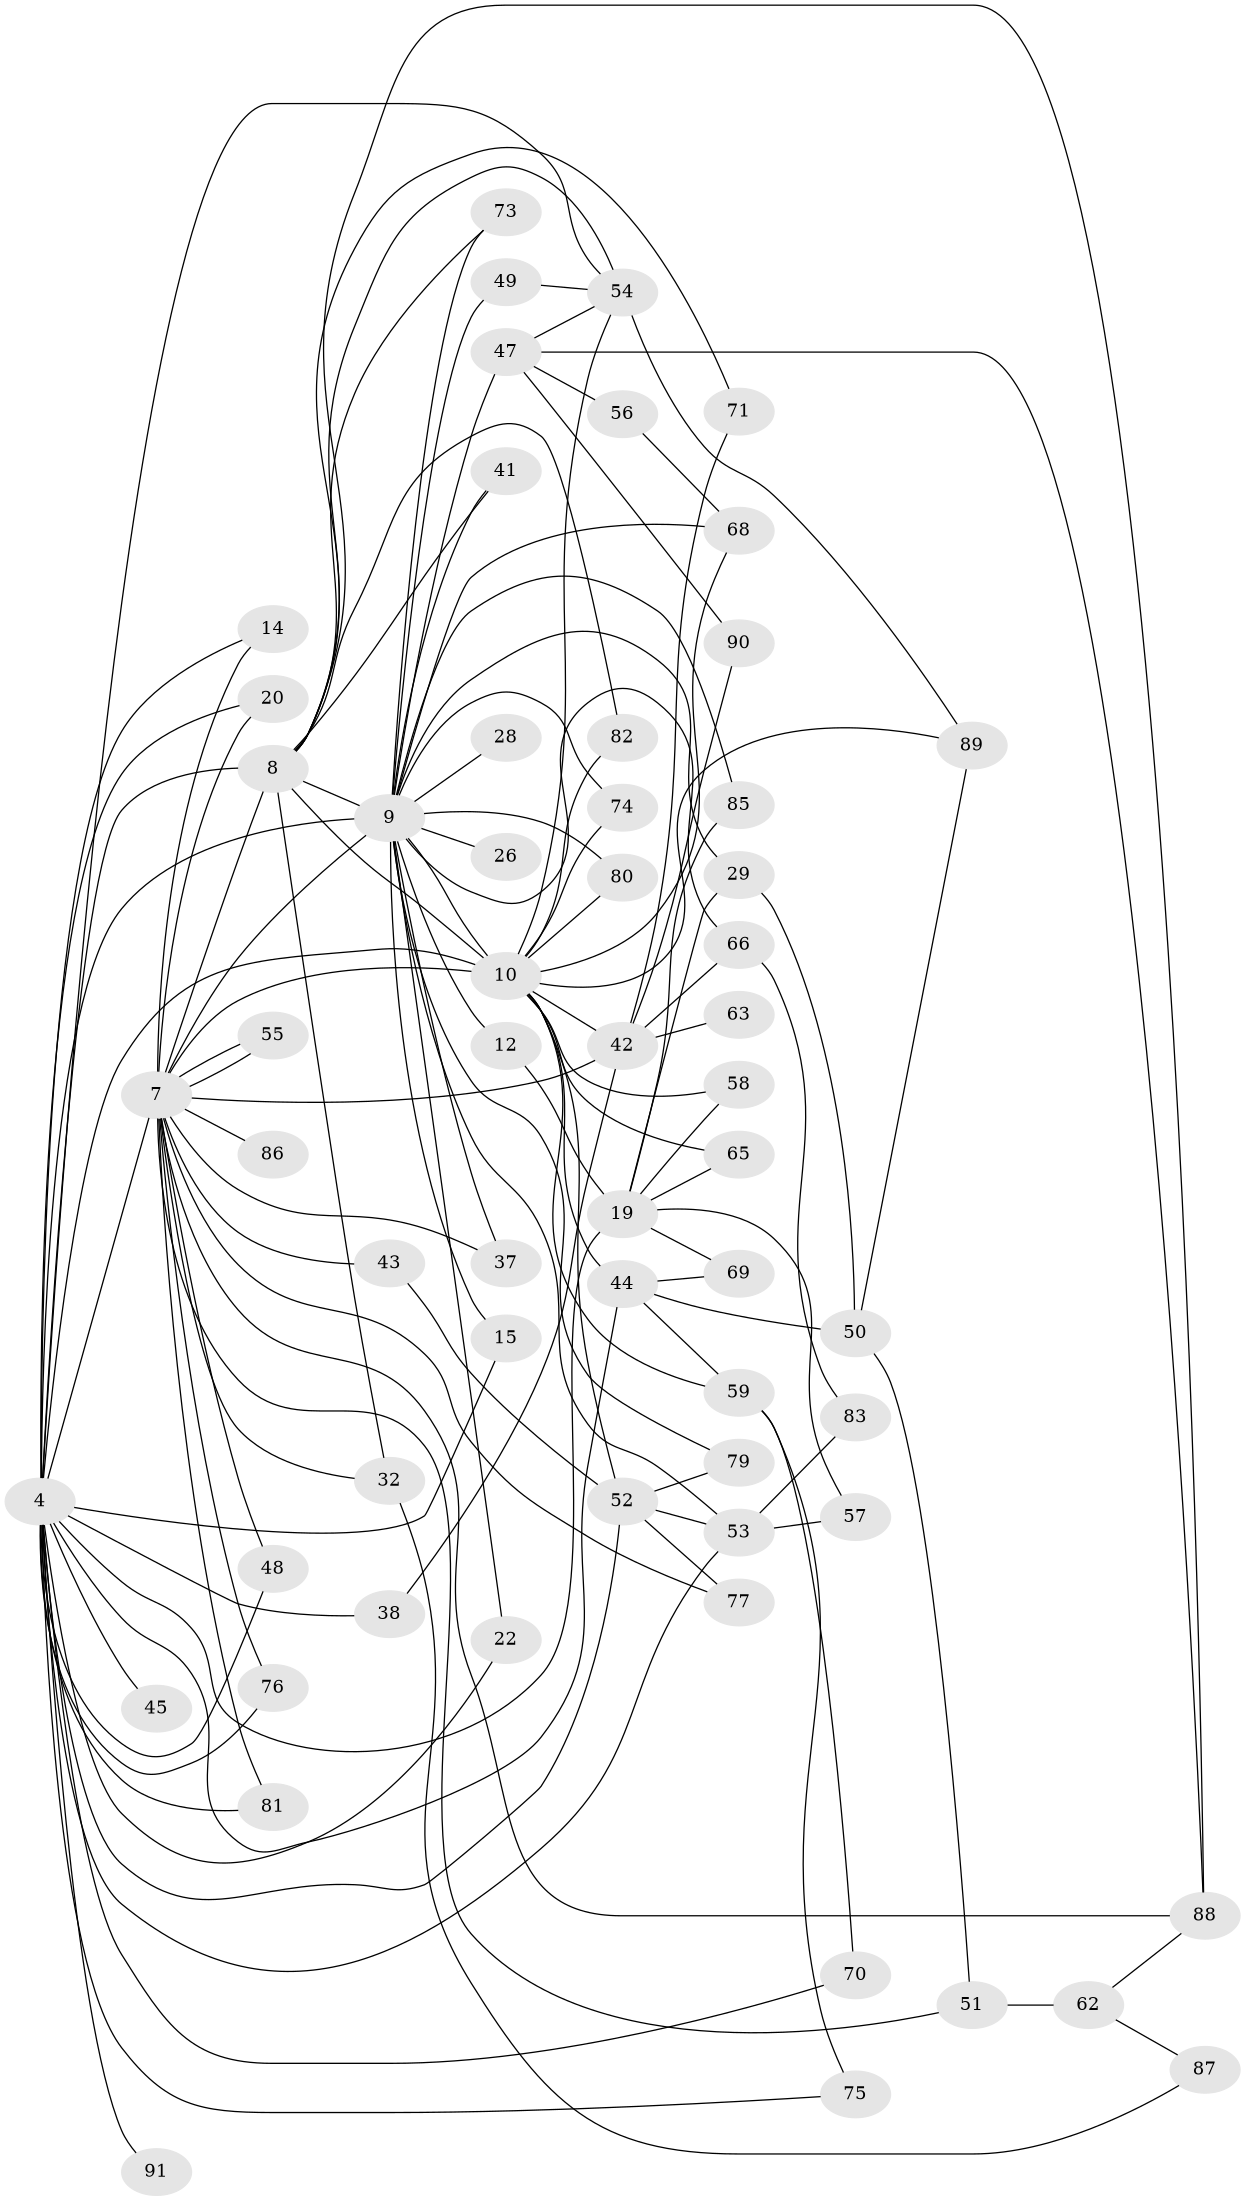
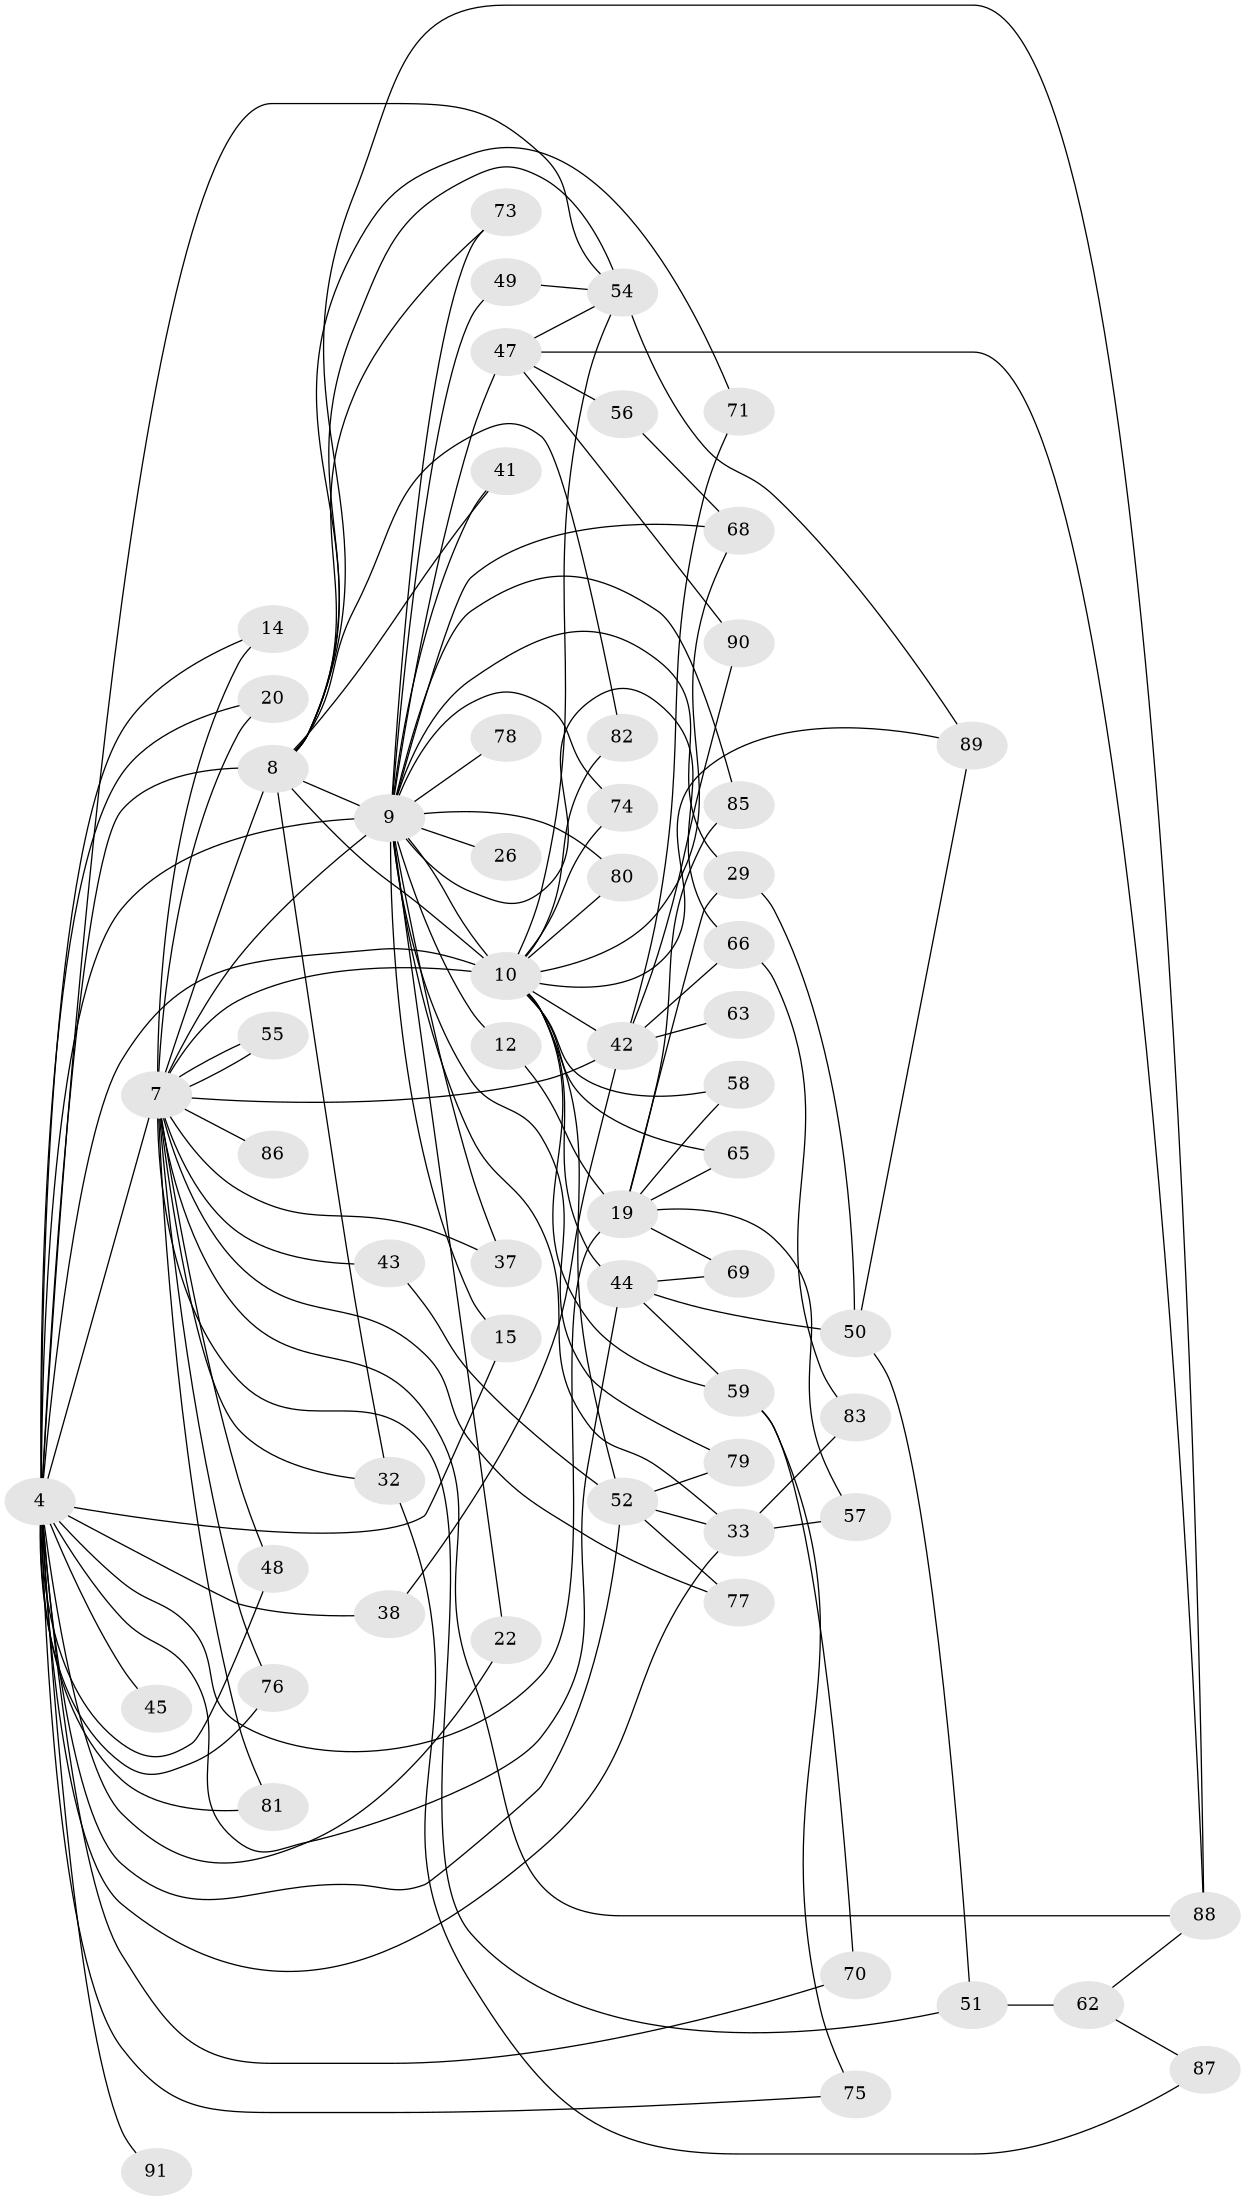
node "28": label "28" -> "78"
node "53": label "53" -> "33"
